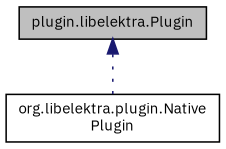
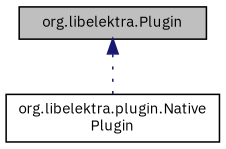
node "plugin.libelektra.Plugin": label "plugin.libelektra.Plugin" -> "org.libelektra.Plugin"
